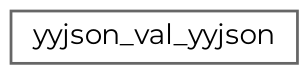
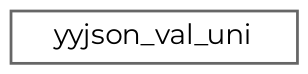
node "yyjson_val_yyjson": label "yyjson_val_yyjson" -> "yyjson_val_uni"
